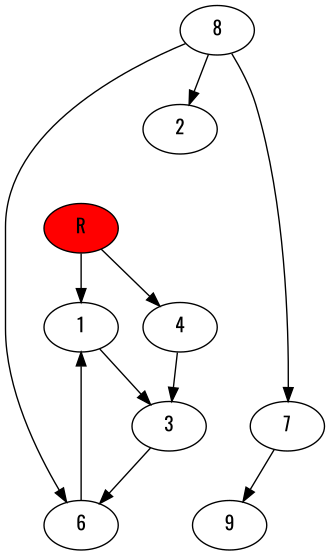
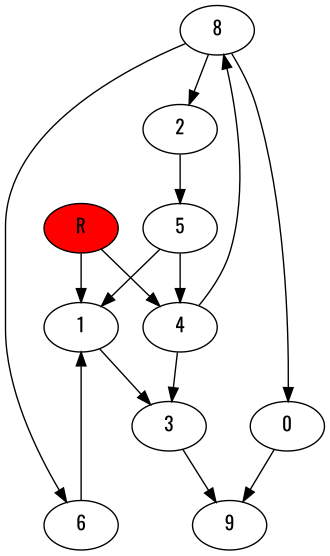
edge "4" -> "8": added
node "5": added
node "7": label "7" -> "0"
edge "3" -> "6": now "3" -> "9"
